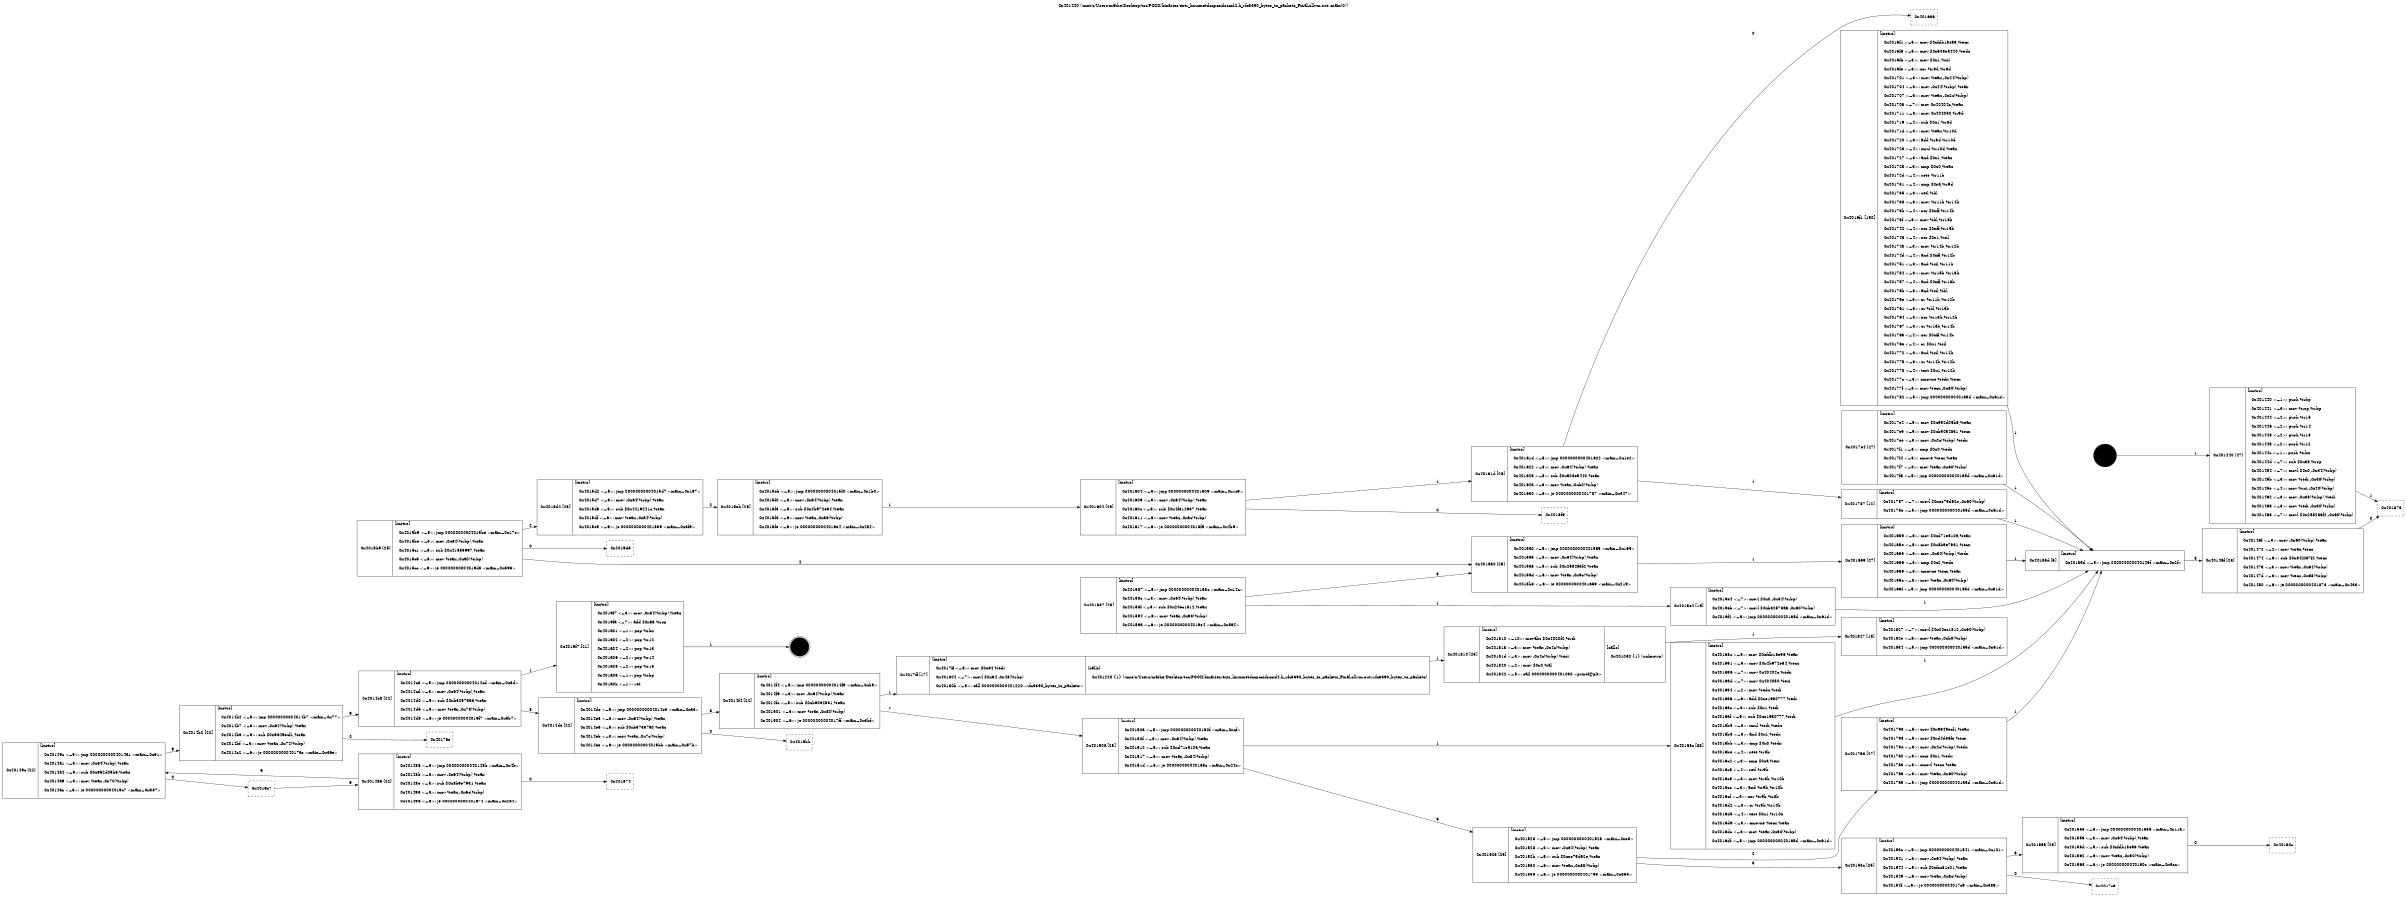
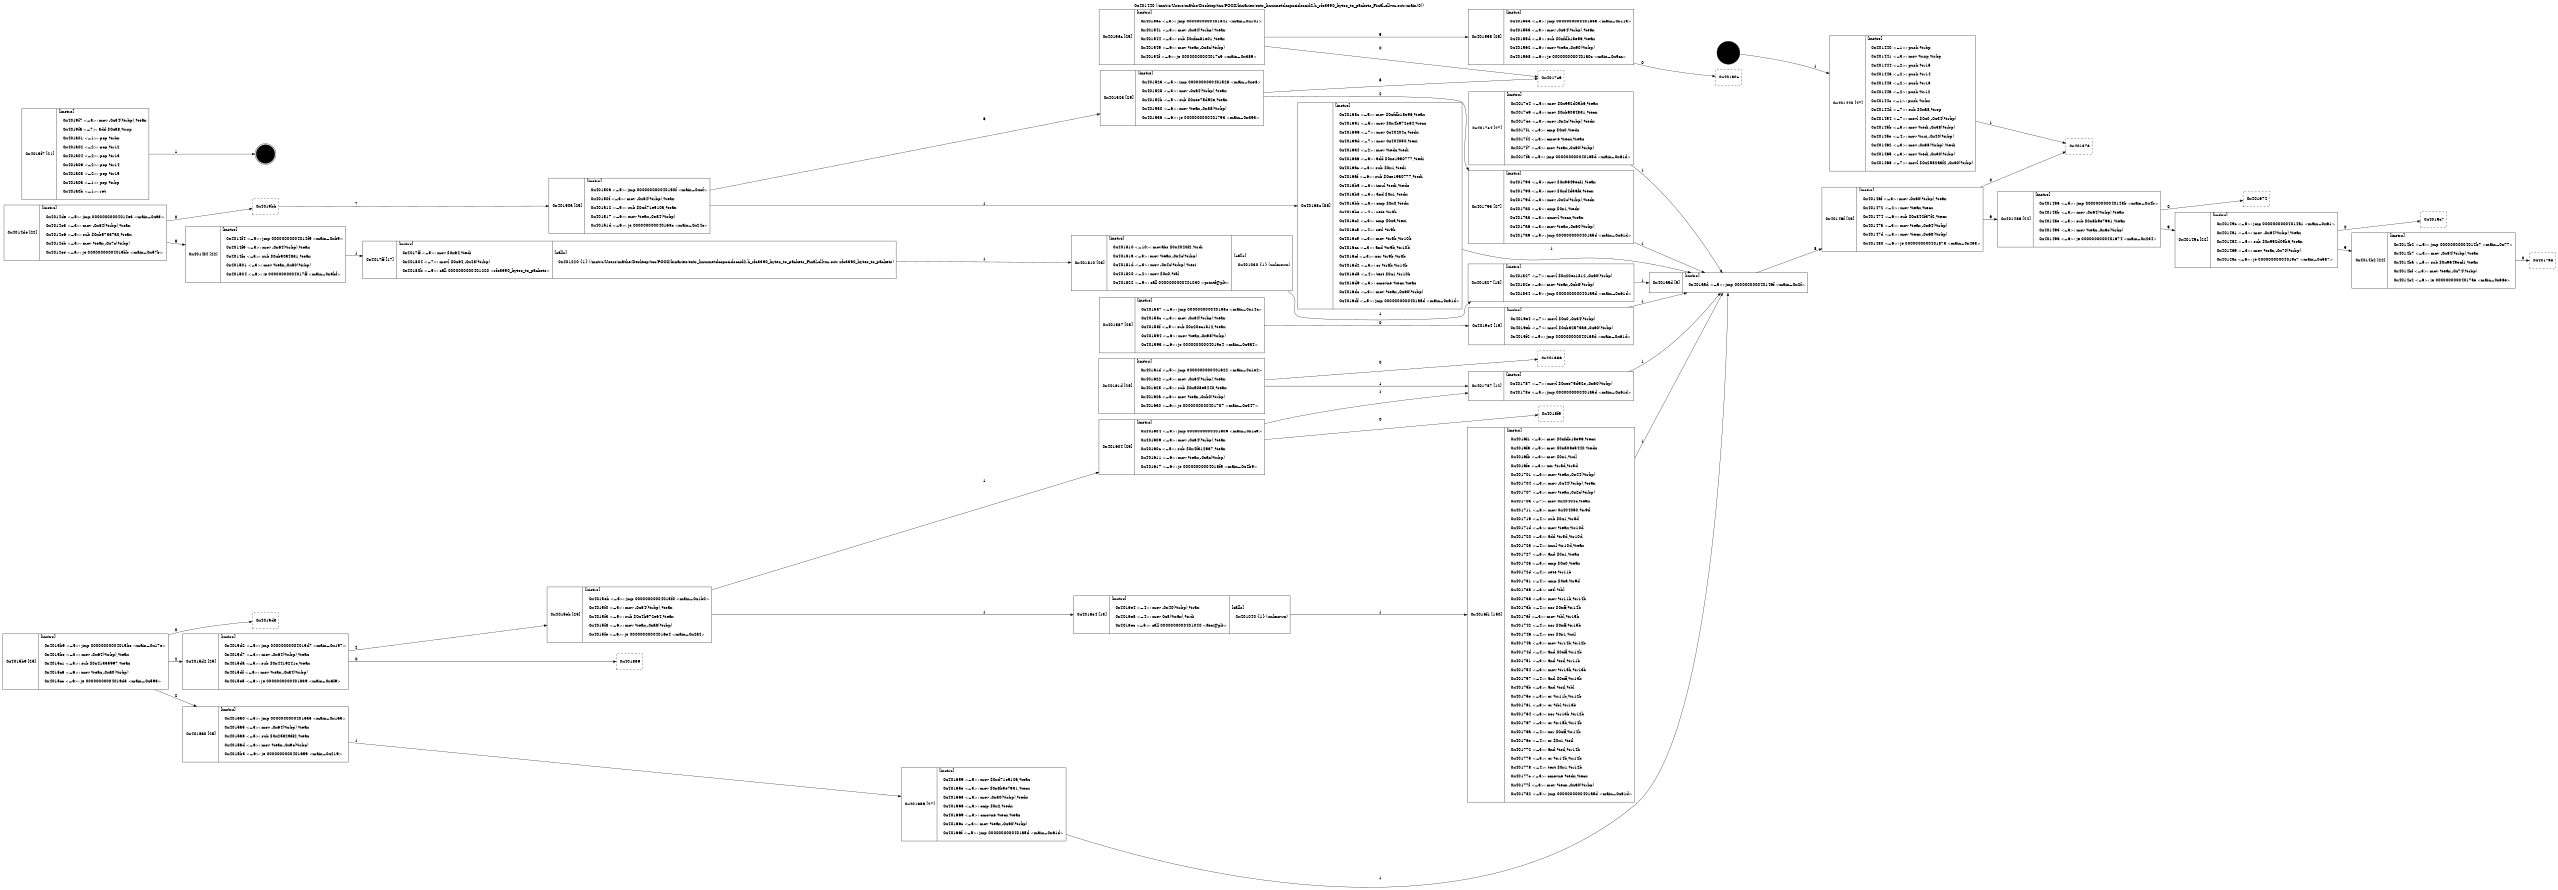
edge "0x401827 [18]" -> "0x401a5d [5]": added, label "1"
edge "0x401604 [25]" -> "0x40161d [25]": now "0x401604 [25]" -> "0x401787 [12]"
edge "0x401587 [25]" -> "0x4015a0 [25]": removed, label "3"
edge "0x401587 [25]" -> "0x4019e4 [19]": label " 1" -> " 0"
node "0x4016e4 [13]": added
node "0x401839": added
node "0x4014c8 [22]": removed
edge "0x4014f4 [22]" -> "0x40150a [25]": now "0x4019bb" -> "0x40150a [25]"
edge "0x4019c7" -> "0x401486 [22]": now "0x40146f [23]" -> "0x401486 [22]"
edge "0x401523 [25]" -> "0x40153c [25]": now "0x401523 [25]" -> "0x4017c9"
